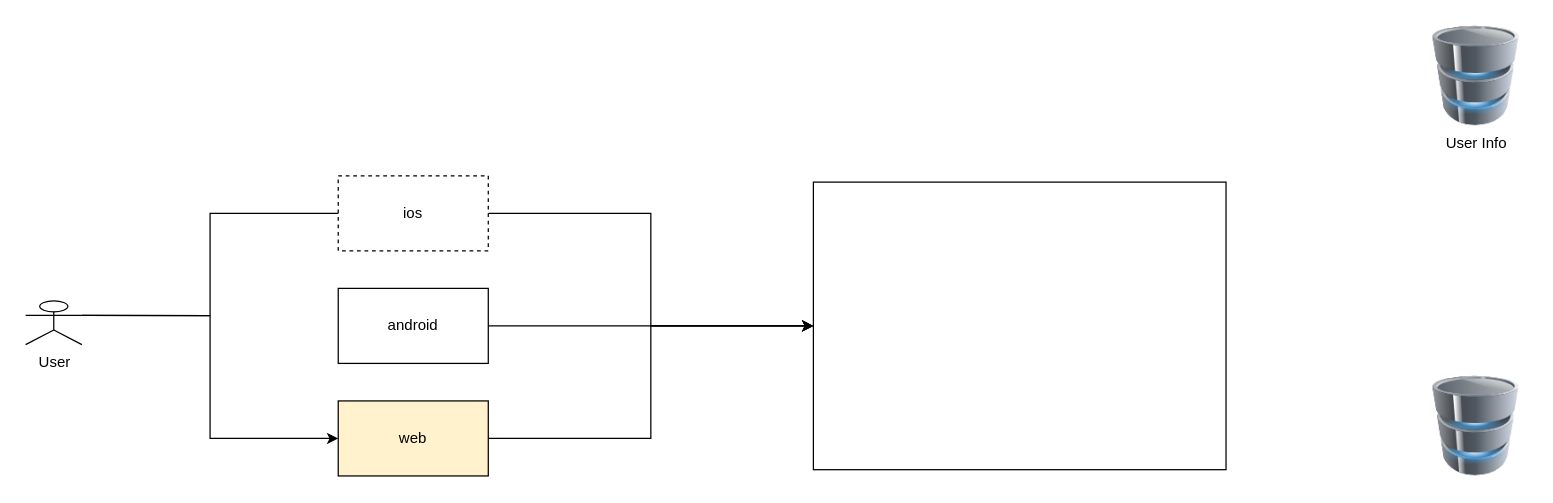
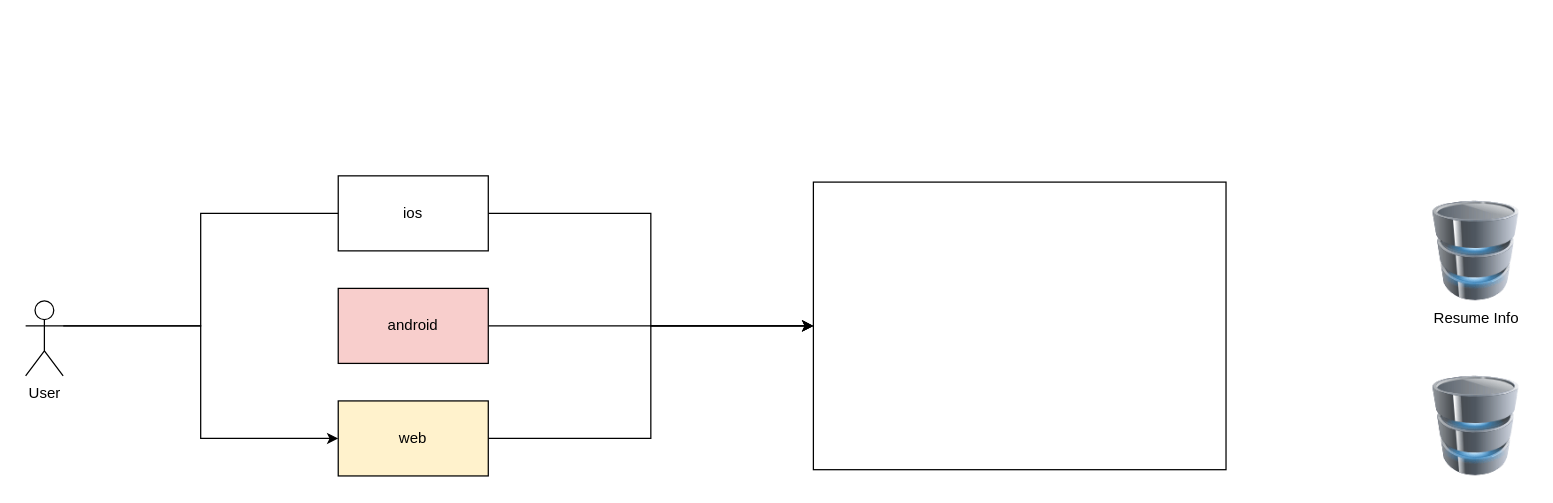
node "User Info": removed
node "ios": style dashed -> solid
node "Resume Info": added
node "User": size 56x44 -> 38x75
node "android": fillcolor #ffffff -> #f8cecc
